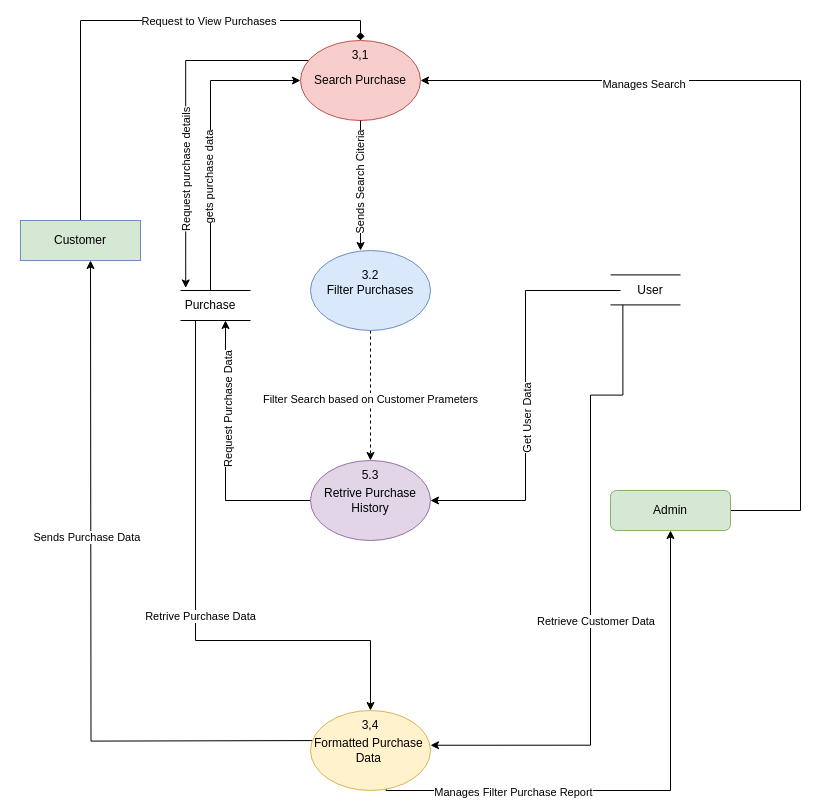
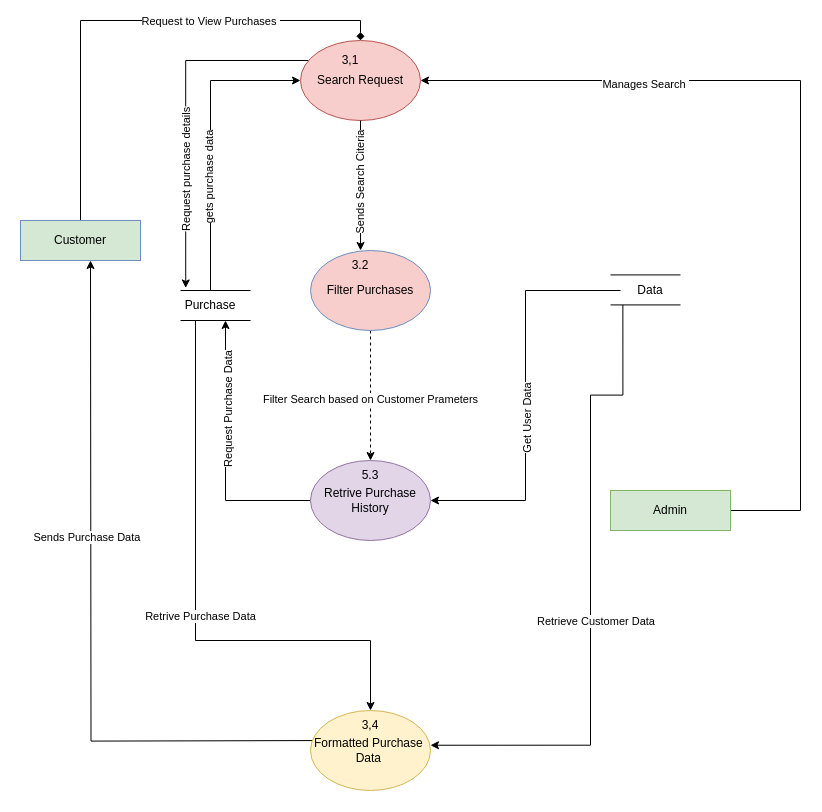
node "3,1": moved (361, 56) -> (351, 61)
node "Search Purchase": label "Search Purchase" -> "Search Request"
node "3.2": moved (371, 276) -> (361, 266)
node "Filter Purchases": fillcolor #dae8fc -> #f8cecc
node "User": label "User" -> "Data"
node "Admin": shape rounded rectangle -> rectangle
edge "Formatted Purchase Data" -> "Admin": removed, label "Manages Filter Purchase Report"
